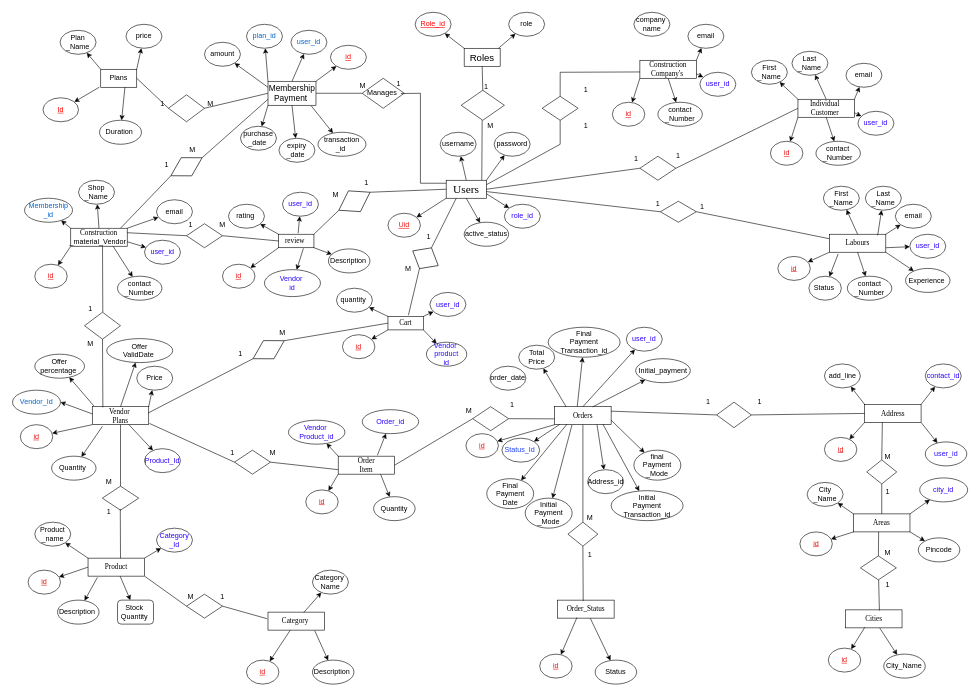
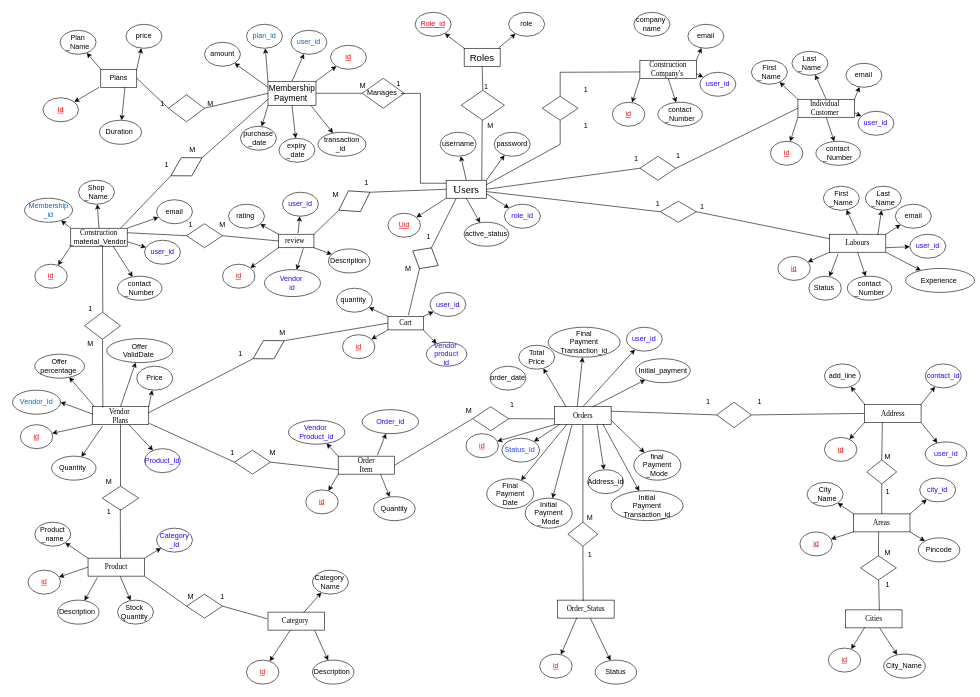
node "Experience": size 44x24 -> 69x24
node "city_id": size 48x24 -> 36x24
node "Stock Quantity": shape rounded rectangle -> ellipse
